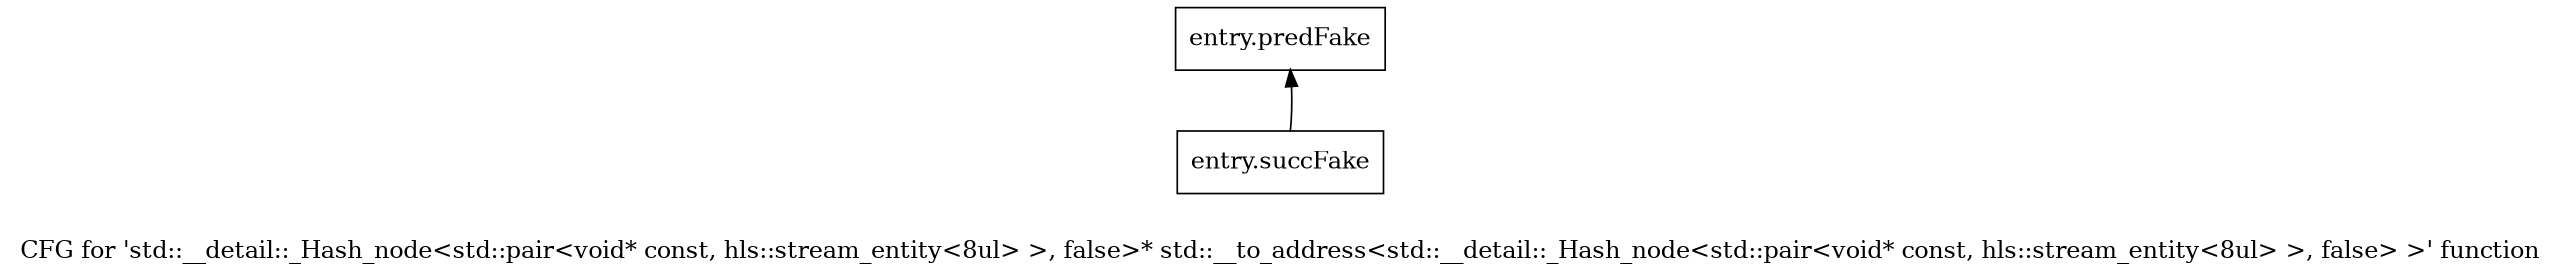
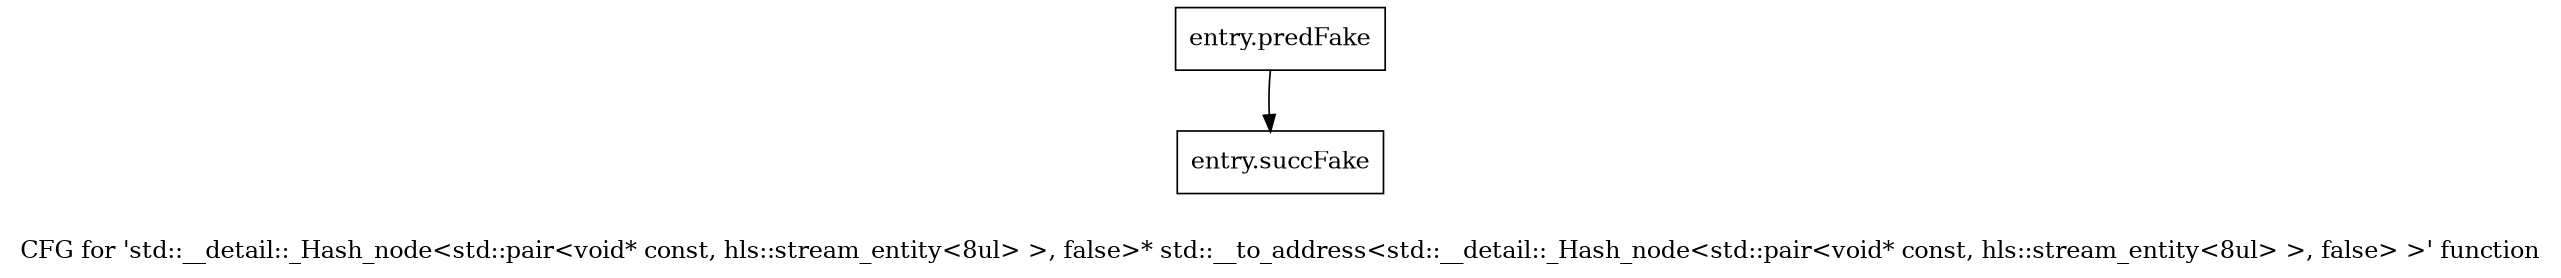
edge "entry.succFake" -> "entry.predFake": reversed
